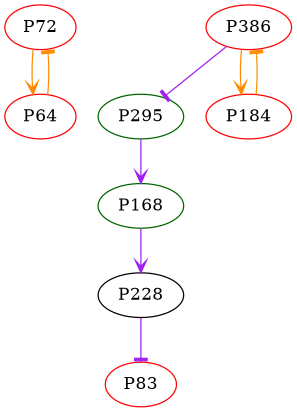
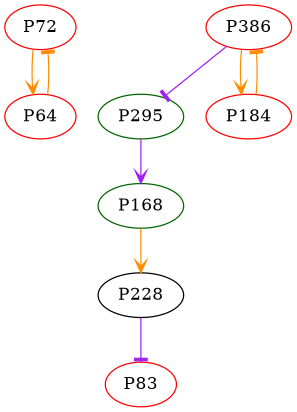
edge "P168" -> "P228": color purple -> darkorange
